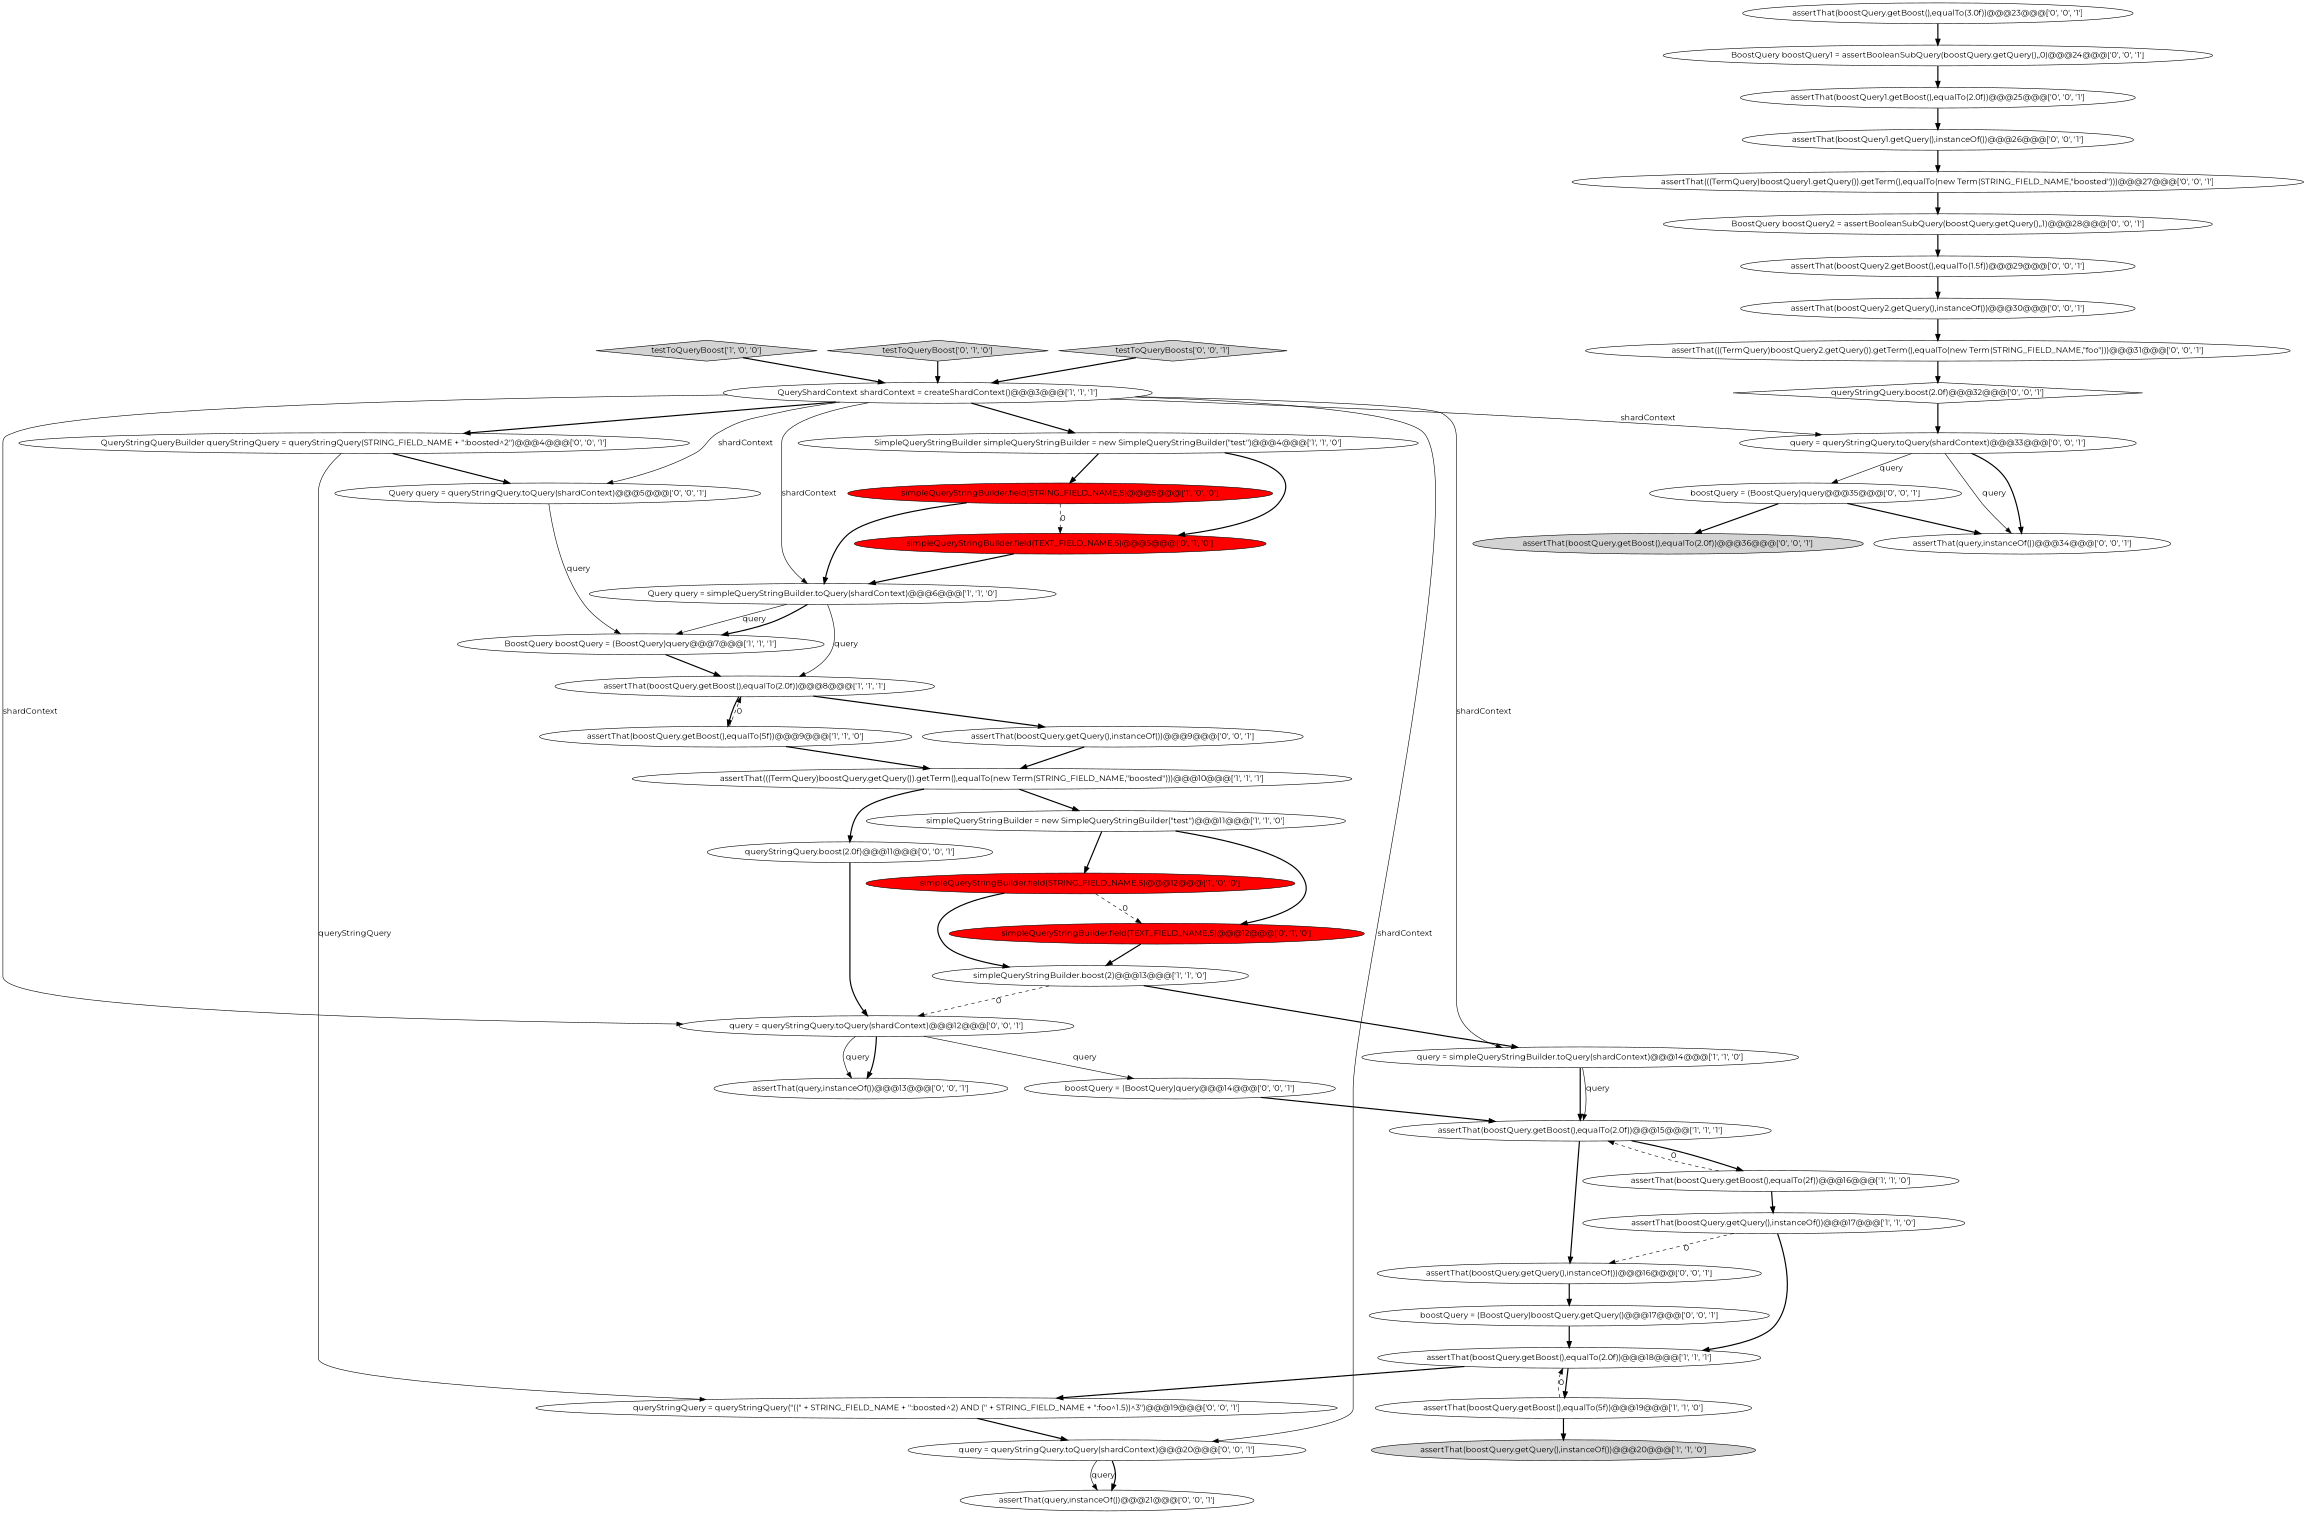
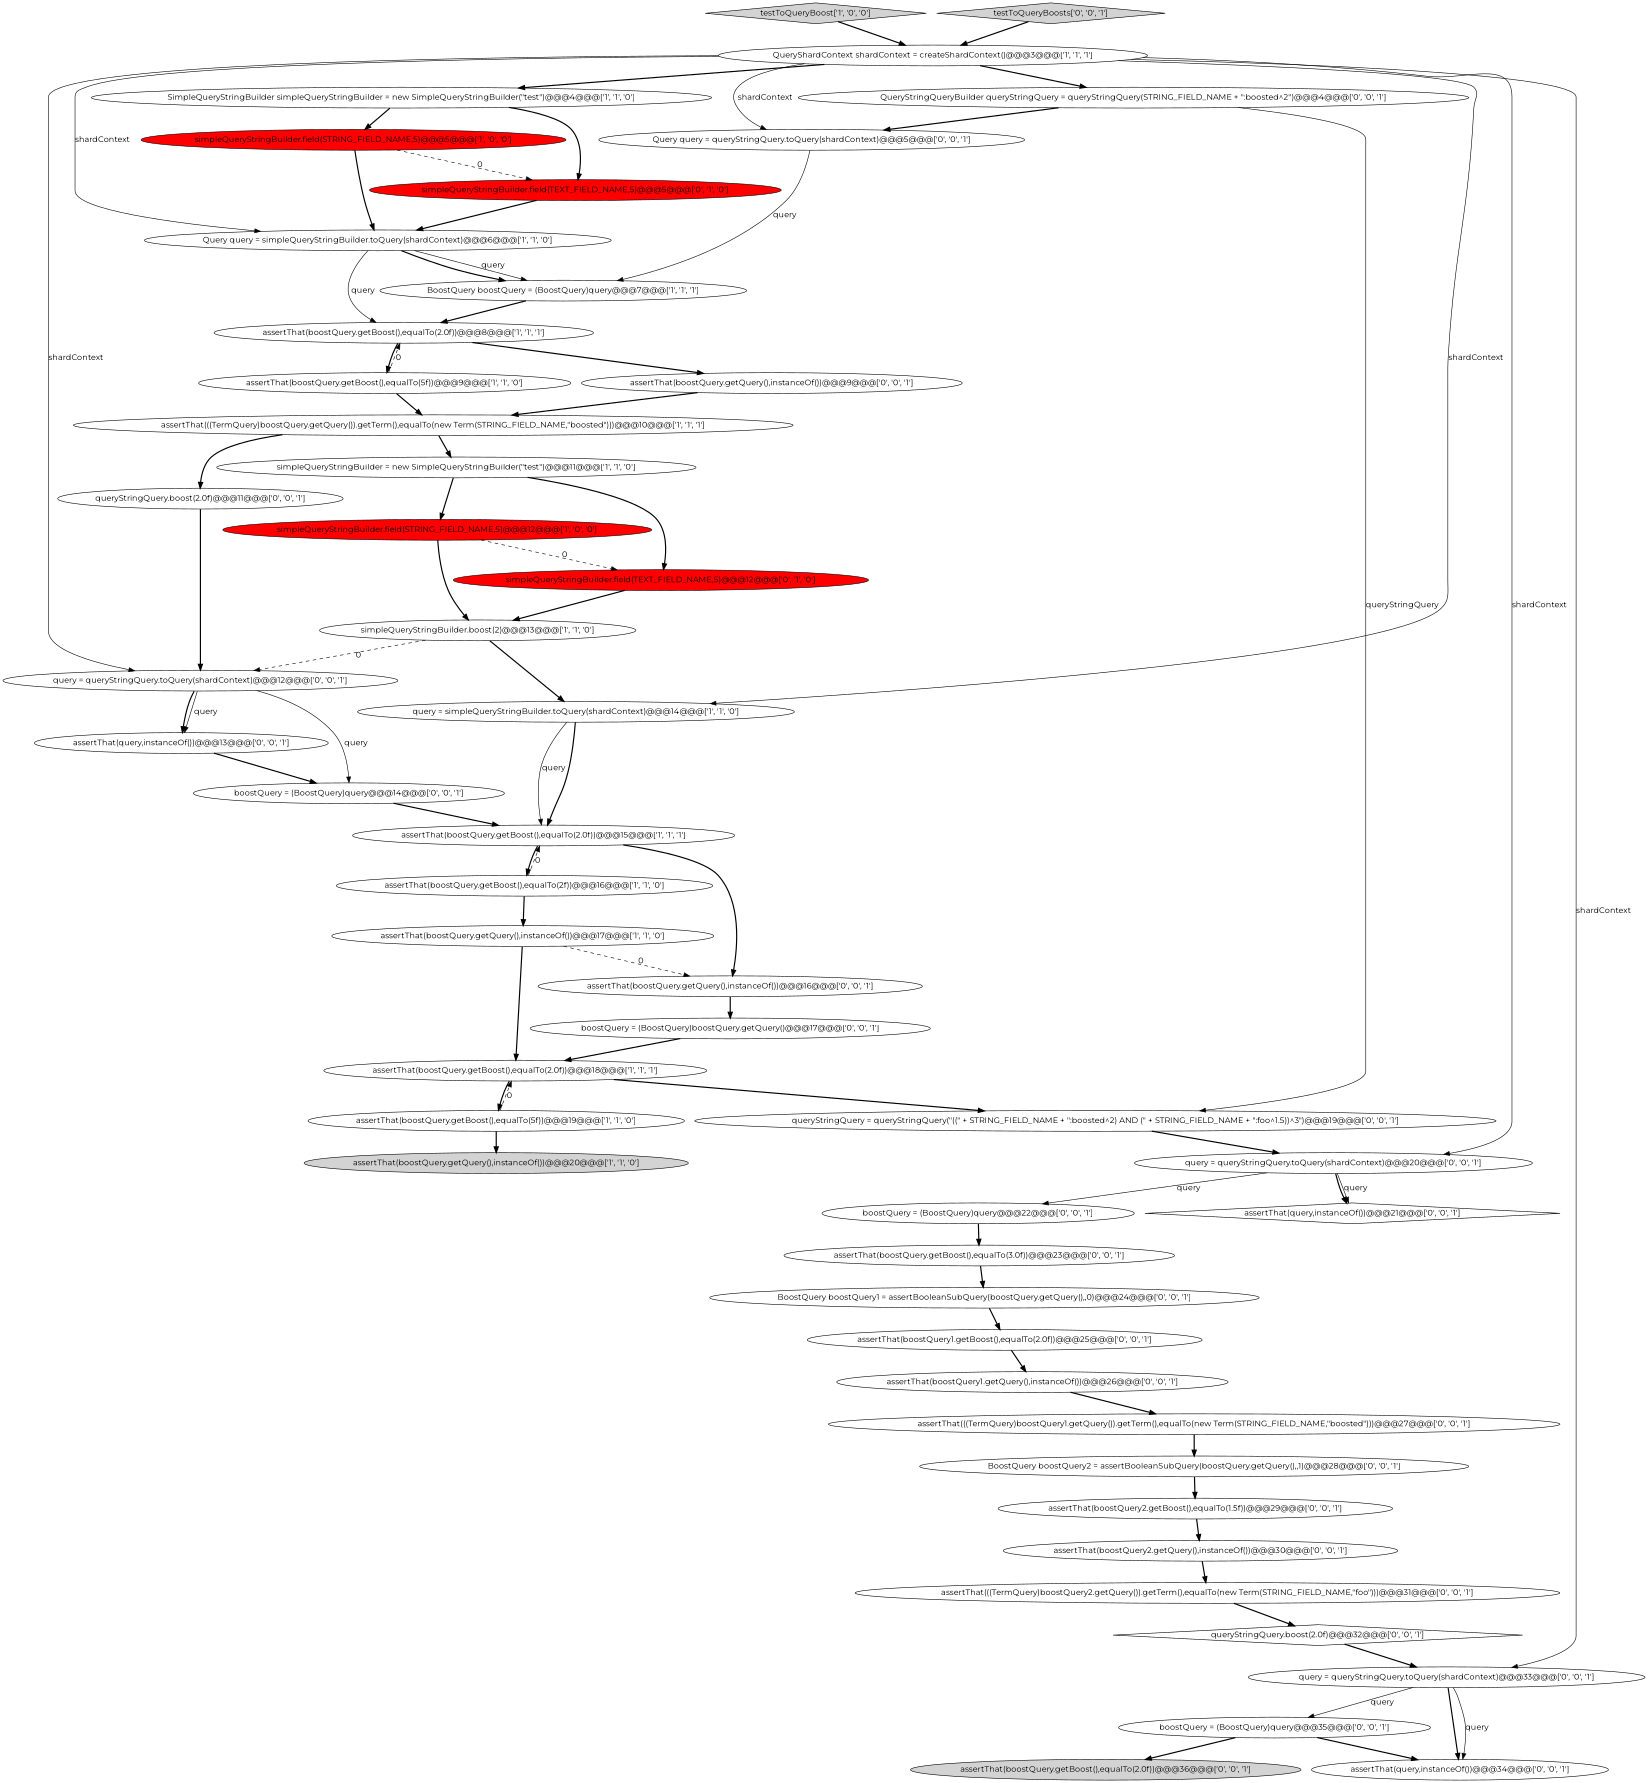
node "testToQueryBoost['0', '1', '0']": removed
edge "assertThat(query,instanceOf())@@@13@@@['0', '0', '1']" -> "boostQuery = (BoostQuery)query@@@14@@@['0', '0', '1']": added
node "boostQuery = (BoostQuery)query@@@22@@@['0', '0', '1']": added
node "assertThat(query,instanceOf())@@@21@@@['0', '0', '1']": shape ellipse -> diamond
